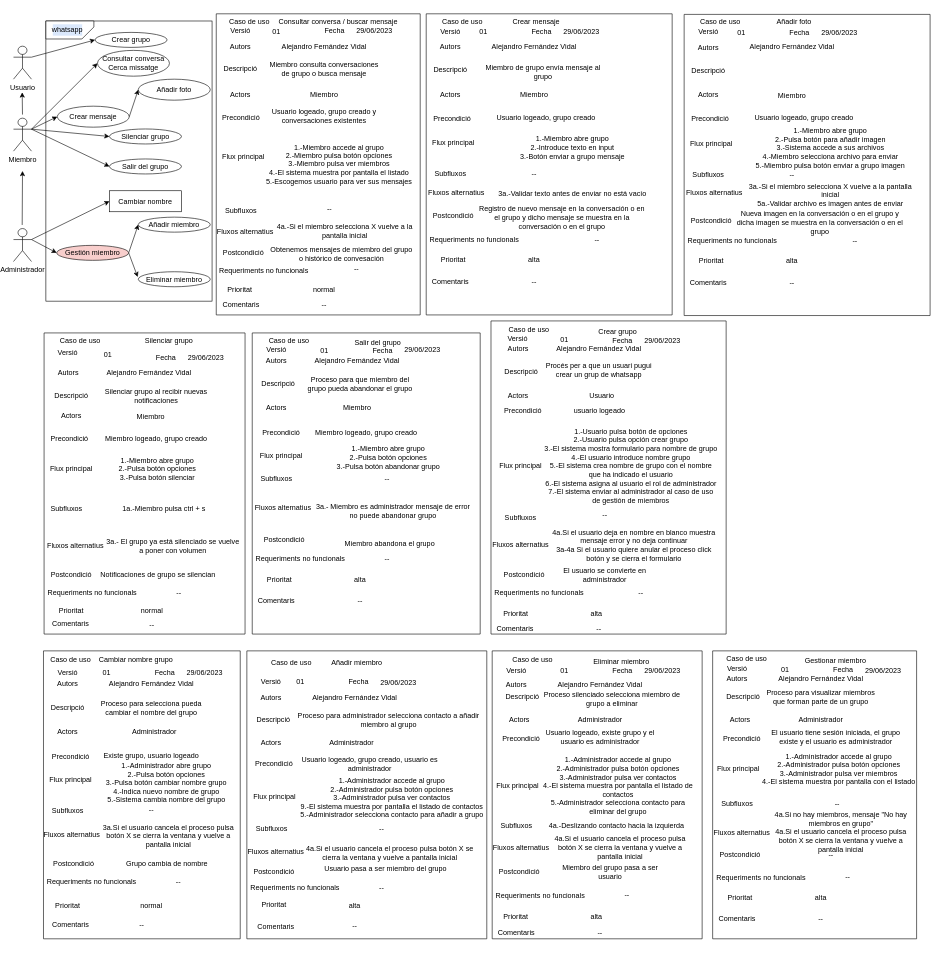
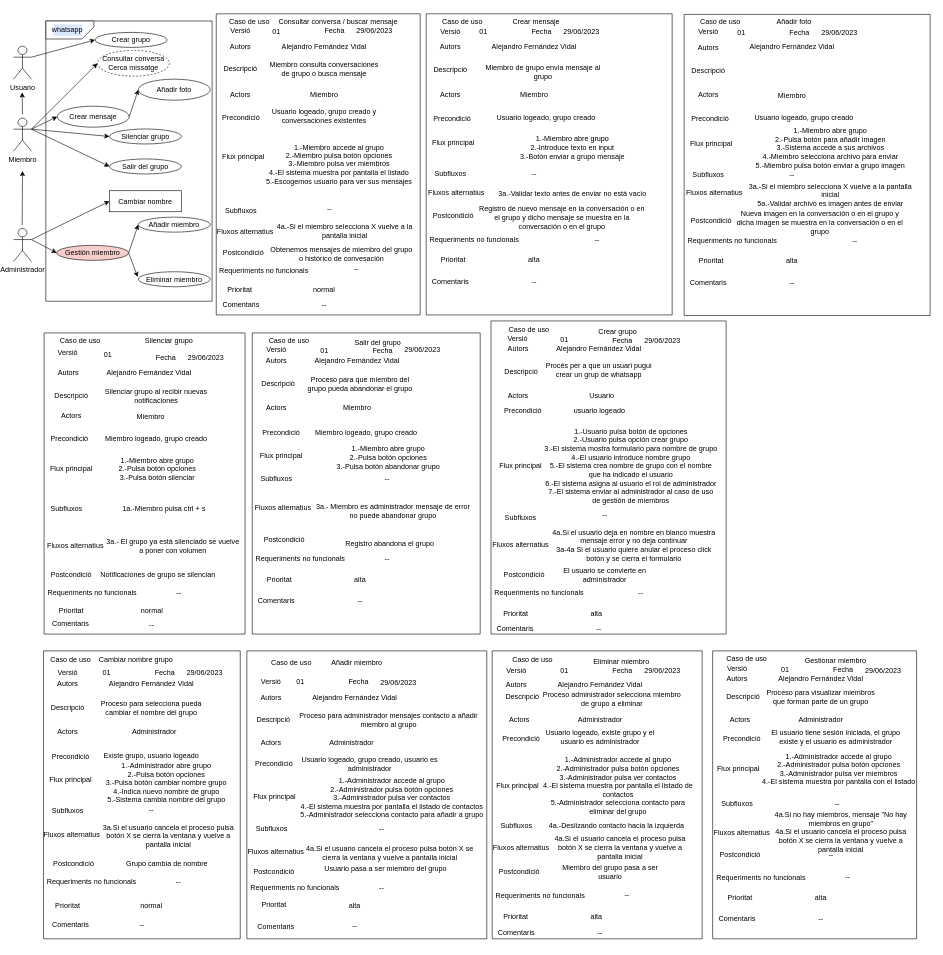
node "Consultar conversa Cerca missatge": style solid -> dashed
node "Miembro abandona el grupo": label "Miembro abandona el grupo" -> "Registro abandona el grupo"
node "Proceso silenciado selecciona miembro de grupo a eliminar": label "Proceso silenciado selecciona miembro de grupo a eliminar" -> "Proceso administrador selecciona miembro de grupo a eliminar"
node "Proceso para administrador selecciona contacto a añadir miembro al grupo": label "Proceso para administrador selecciona contacto a añadir miembro al grupo" -> "Proceso para administrador mensajes contacto a añadir miembro al grupo"
node "1.-Administrador accede al grupo2.-Administrador pulsa botón opciones3.-Administrador pulsa ver contactos9.-El sistema muestra por pantalla el listado de contactos 5.-Administrador selecciona contacto para añadir a grupo": label "1.-Administrador accede al grupo2.-Administrador pulsa botón opciones3.-Administrador pulsa ver contactos9.-El sistema muestra por pantalla el listado de contactos 5.-Administrador selecciona contacto para añadir a grupo" -> "1.-Administrador accede al grupo2.-Administrador pulsa botón opciones3.-Administrador pulsa ver contactos4.-El sistema muestra por pantalla el listado de contactos 5.-Administrador selecciona contacto para añadir a grupo"
